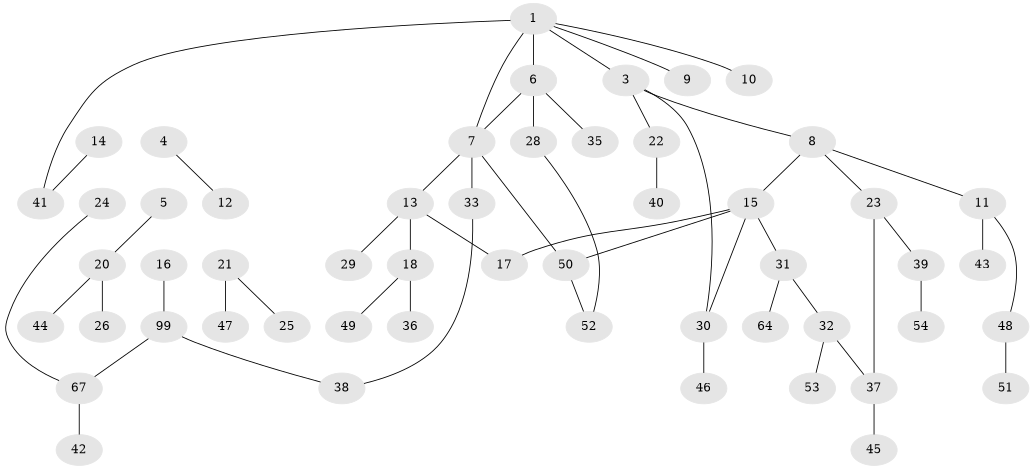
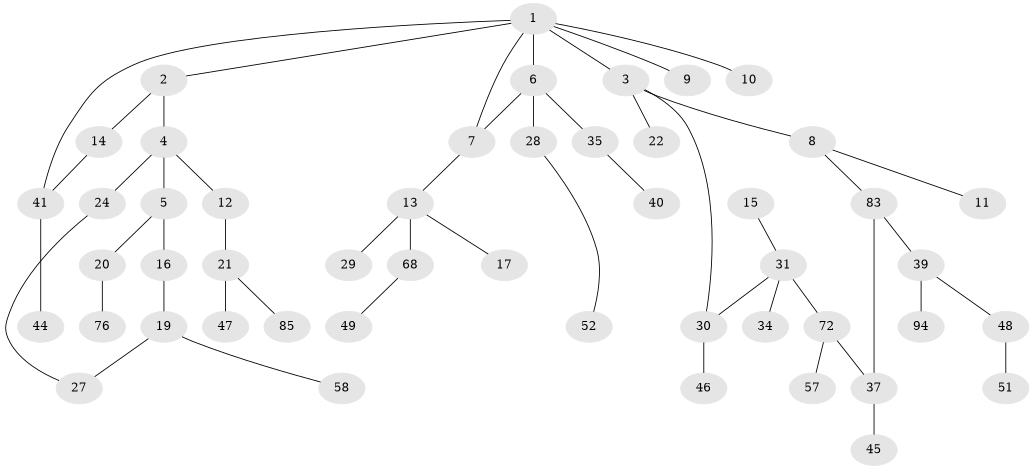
node "2": added
edge "4" -- "24": added
edge "4" -- "5": added
edge "22" -- "40": now "35" -- "40"
edge "8" -- "15": removed
node "33": removed
node "23": label "23" -> "83"
edge "15" -- "17": removed
edge "5" -- "16": added
edge "12" -- "21": added
edge "11" -- "48": now "39" -- "48"
node "18": label "18" -> "68"
node "50": removed
edge "15" -- "30": now "31" -- "30"
node "43": removed
edge "20" -- "44": now "41" -- "44"
node "26": label "26" -> "76"
node "99": label "99" -> "19"
node "25": label "25" -> "85"
node "36": removed
node "64": label "64" -> "34"
node "32": label "32" -> "72"
node "54": label "54" -> "94"
node "67": label "67" -> "27"
node "38": label "38" -> "58"
node "53": label "53" -> "57"
node "42": removed
